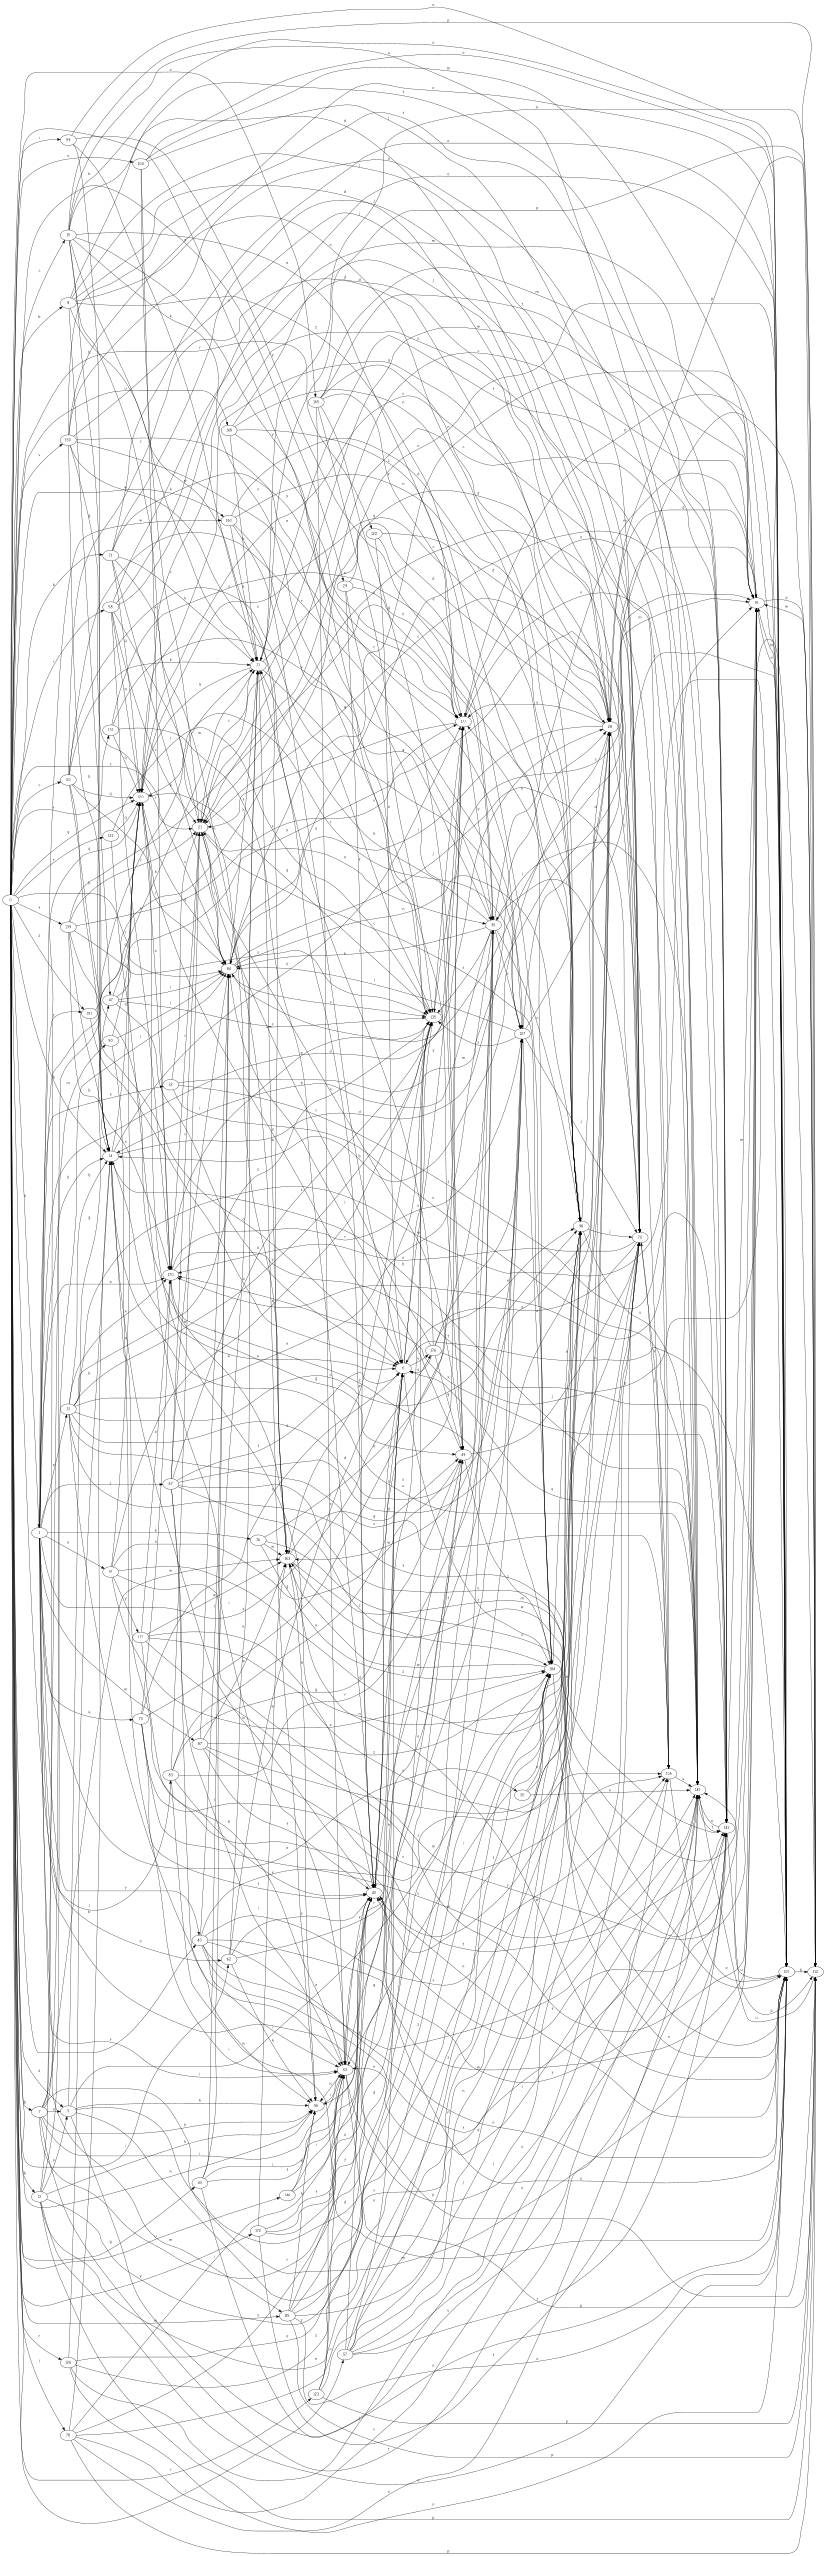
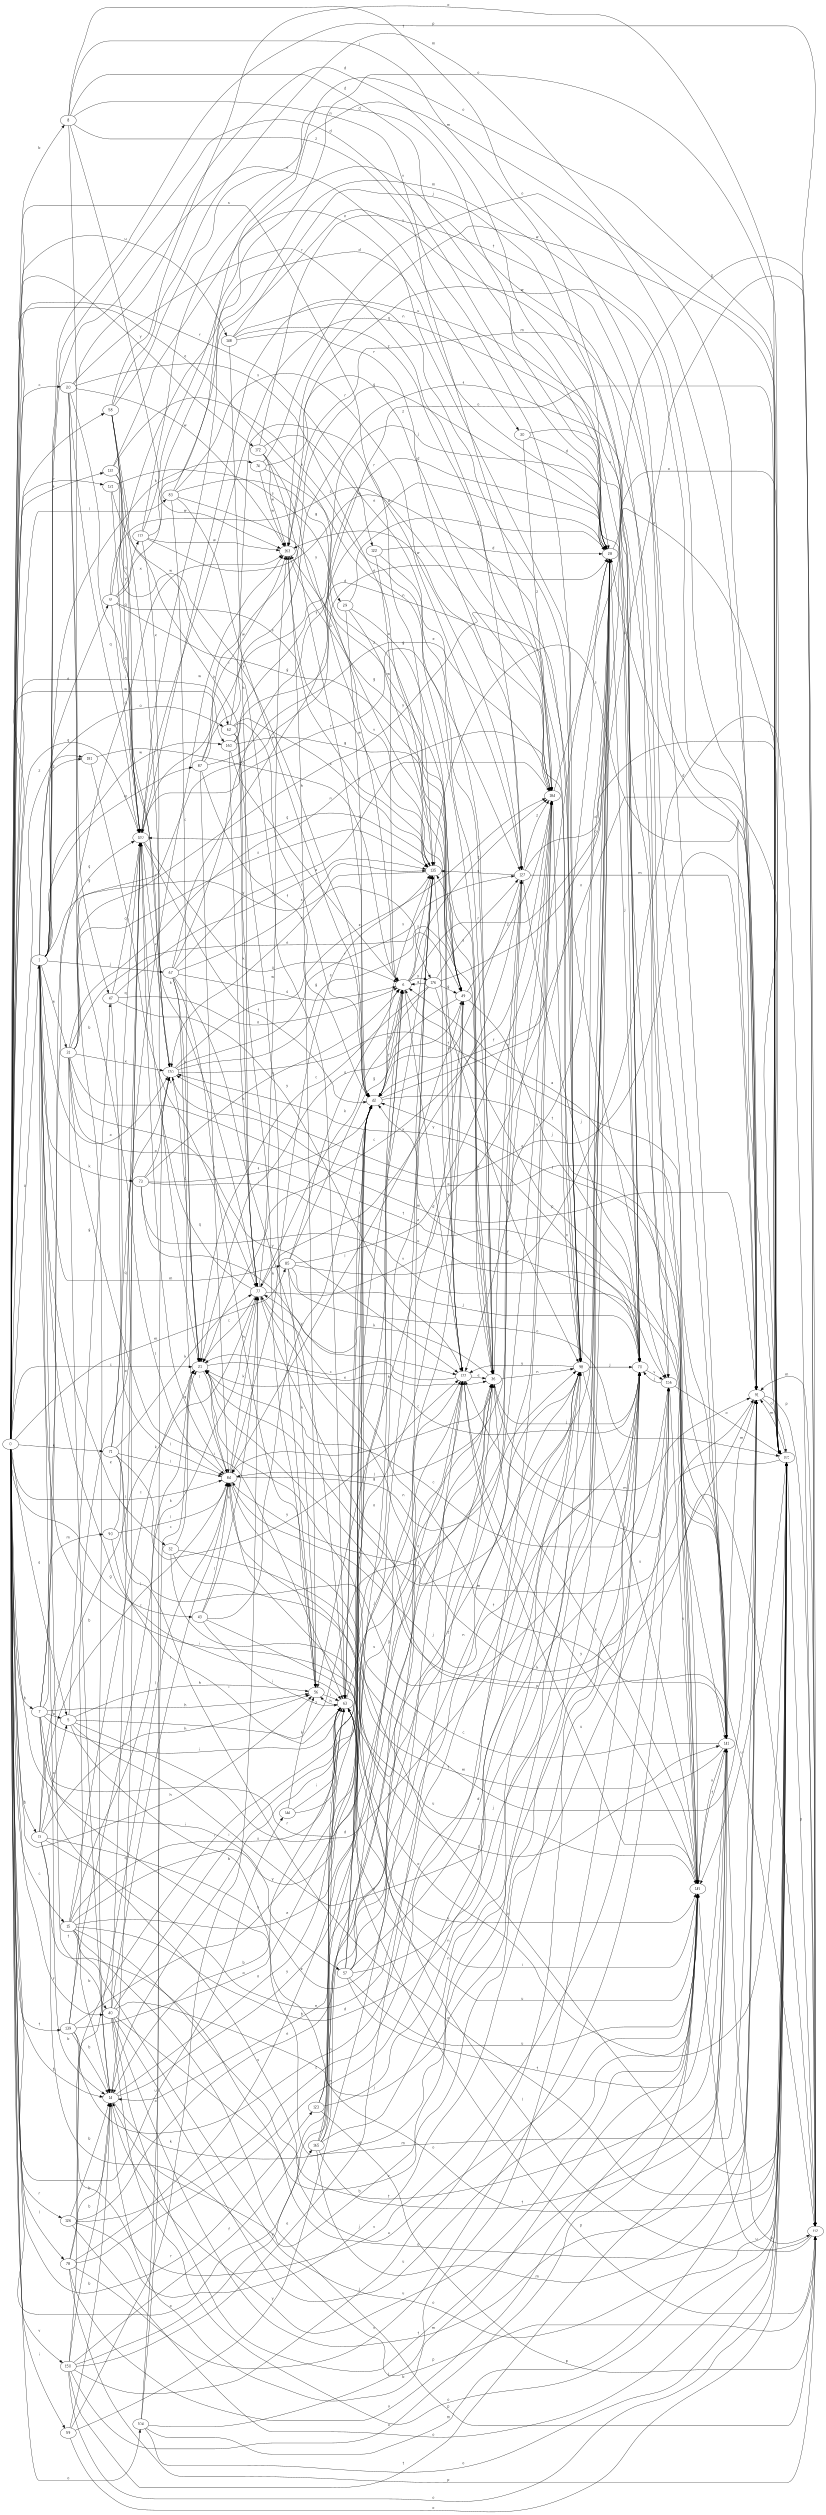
edge "40" -> "120": added, label "q"
edge "163" -> "49": reversed
